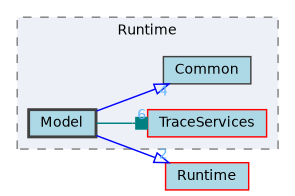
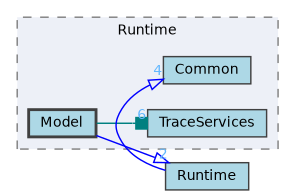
edge "Model" -> "Common": now "Runtime" -> "Common"
node "TraceServices": color red -> grey25
node "Runtime": color red -> grey25
